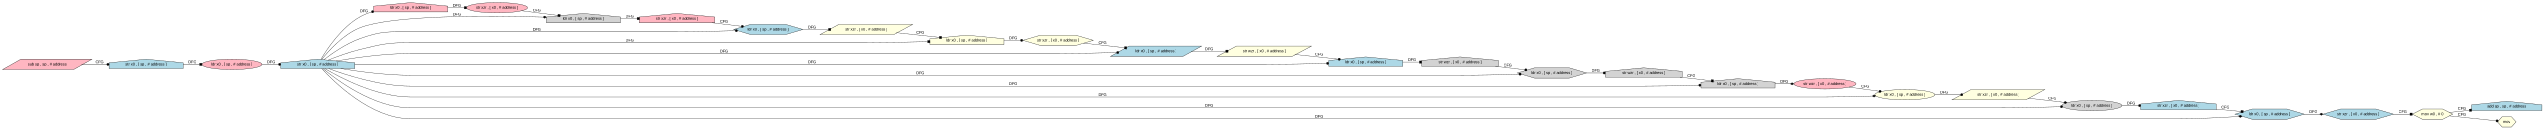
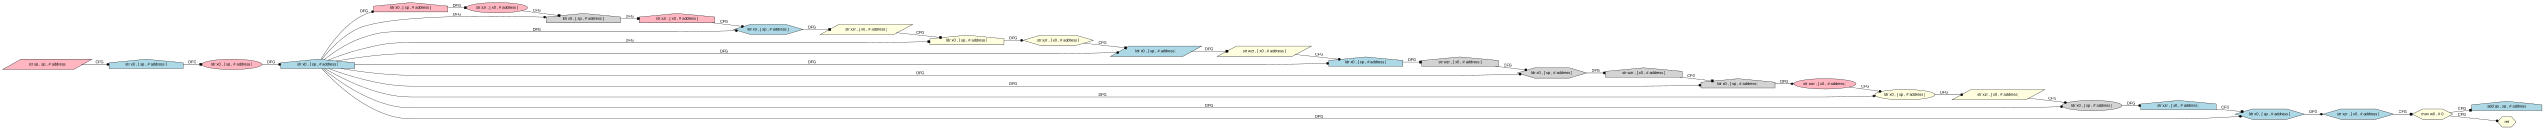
node "sub sp , sp , # address": label "sub sp , sp , # address" -> "str sp , sp , # address"
node "mov": label "mov" -> "ret"
